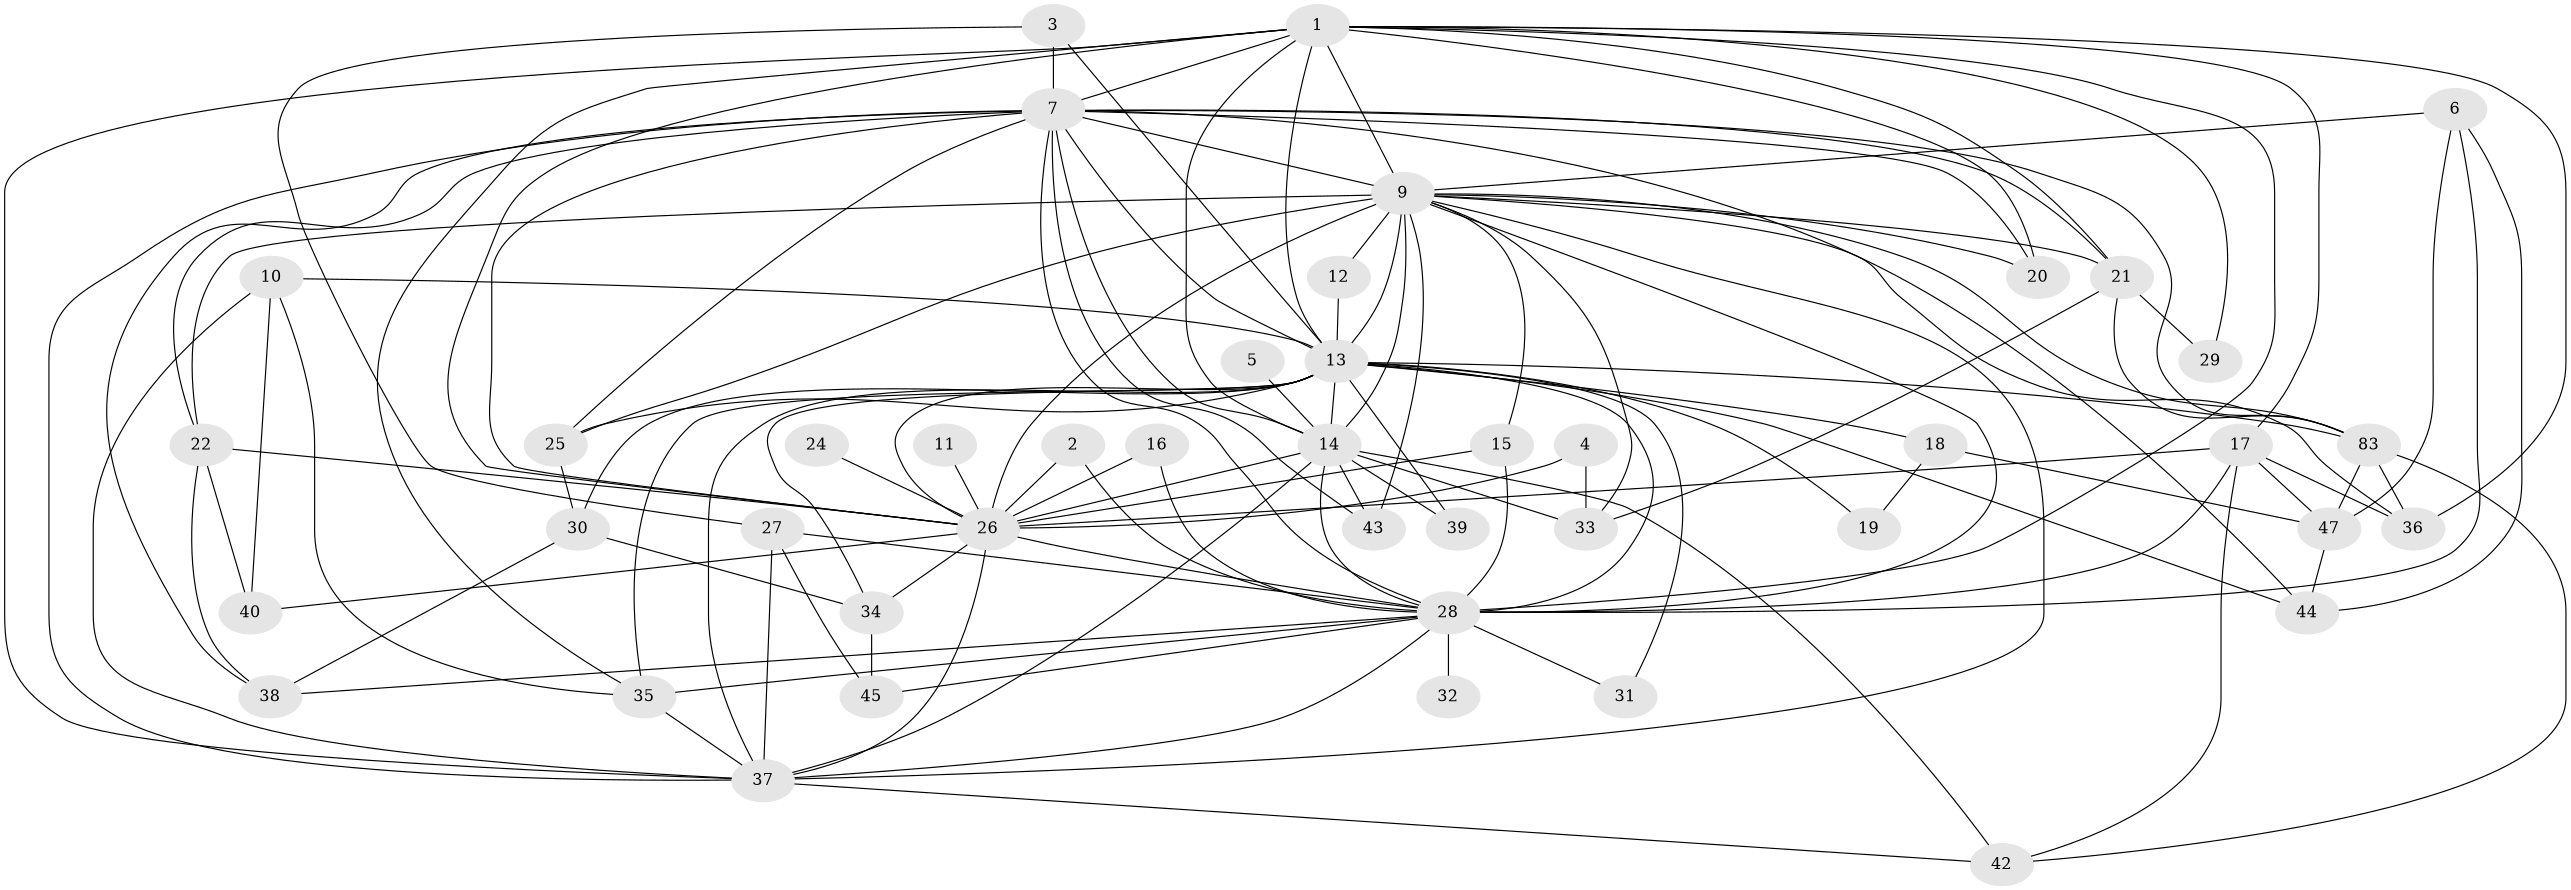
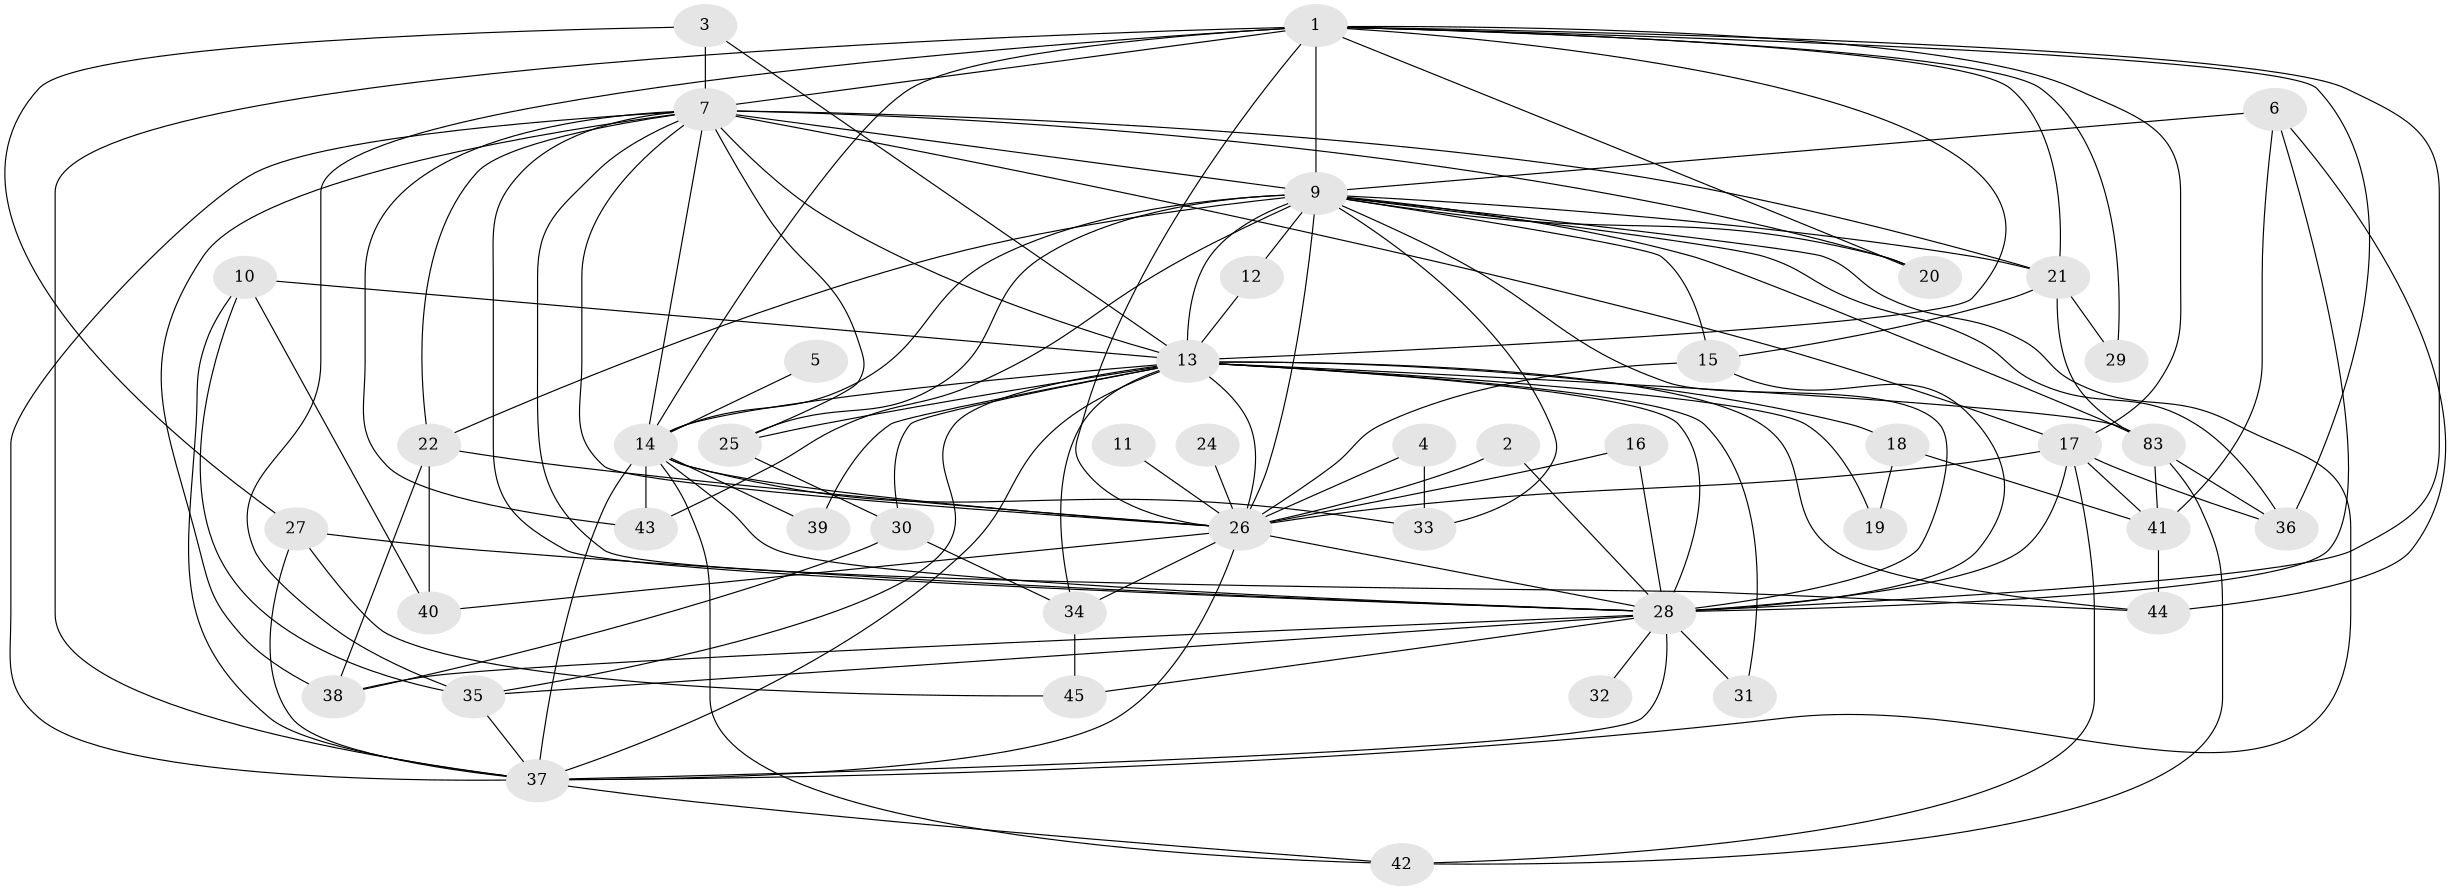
edge "7" -- "83": now "7" -- "17"
edge "21" -- "33": now "21" -- "15"
node "47": label "47" -> "41"
